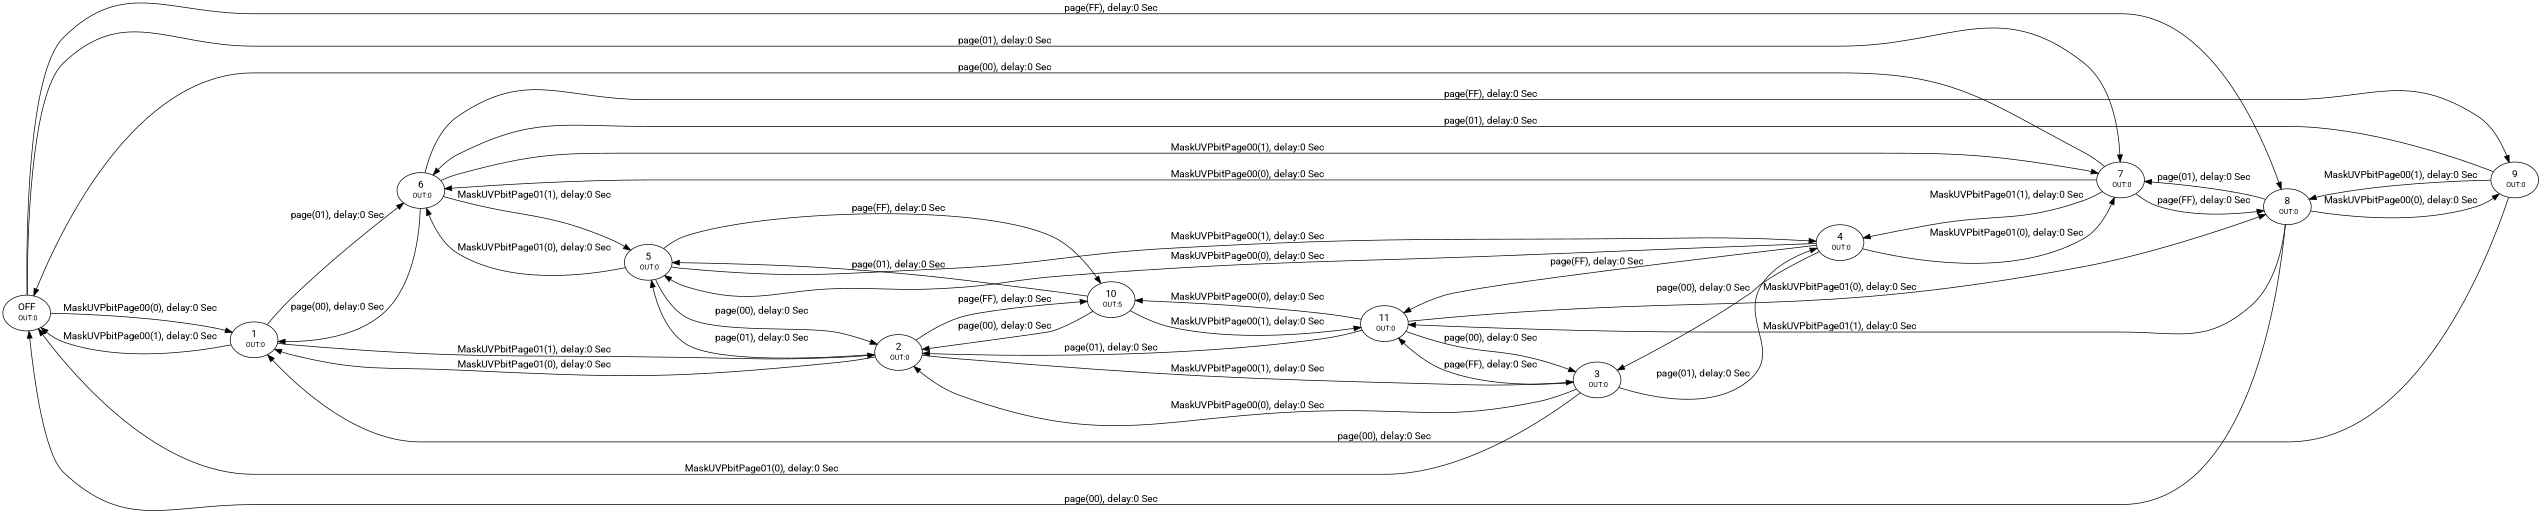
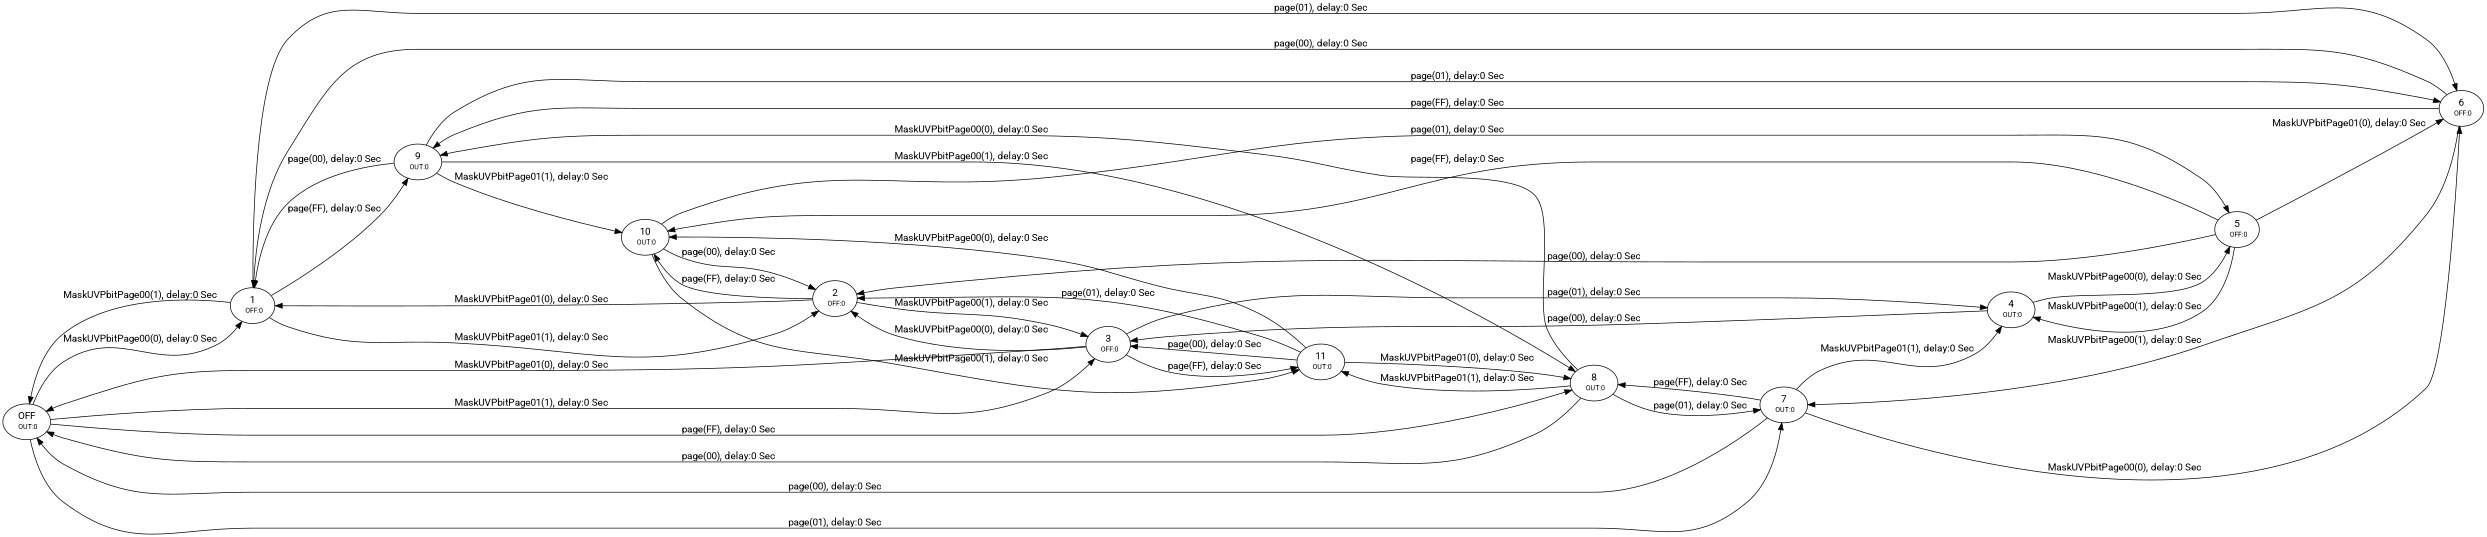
node "6": text "OUT:0" -> "OFF:0"
edge "9" -> "10": added, label "MaskUVPbitPage01(1), delay:0 Sec"
edge "6" -> "5": removed, label "MaskUVPbitPage01(1), delay:0 Sec"
edge "1" -> "9": added, label "page(FF), delay:0 Sec"
edge "4" -> "7": removed, label "MaskUVPbitPage01(0), delay:0 Sec"
node "5": text "OUT:0" -> "OFF:0"
edge "4" -> "11": removed, label "page(FF), delay:0 Sec"
node "10": text "OUT:5" -> "OUT:0"
node "1": text "OUT:0" -> "OFF:0"
edge "2" -> "5": removed, label "page(01), delay:0 Sec"
node "2": text "OUT:0" -> "OFF:0"
node "3": text "OUT:0" -> "OFF:0"
edge "OFF" -> "3": added, label "MaskUVPbitPage01(1), delay:0 Sec"
